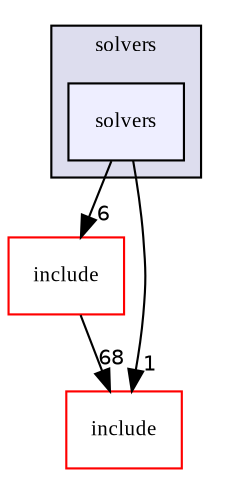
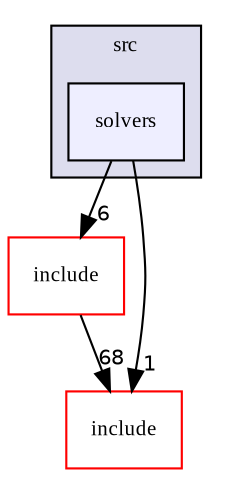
cluster "solvers": label "solvers" -> "src"
